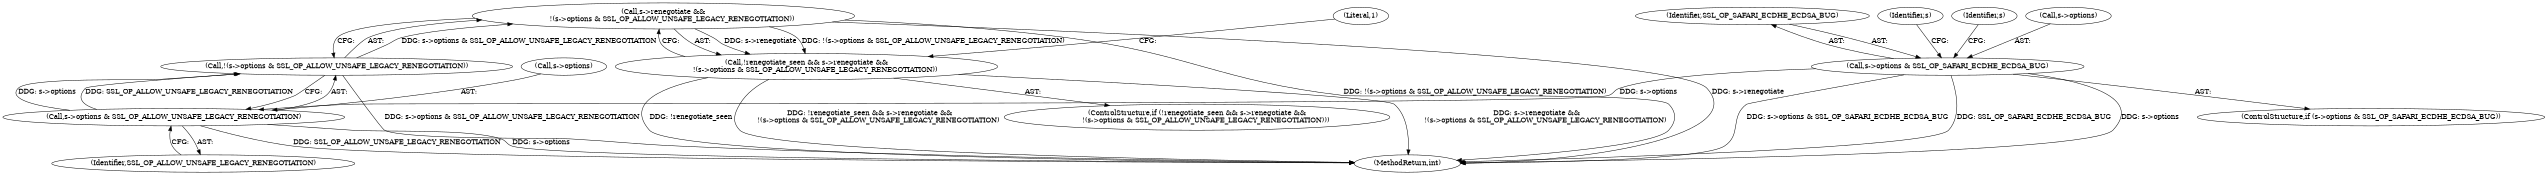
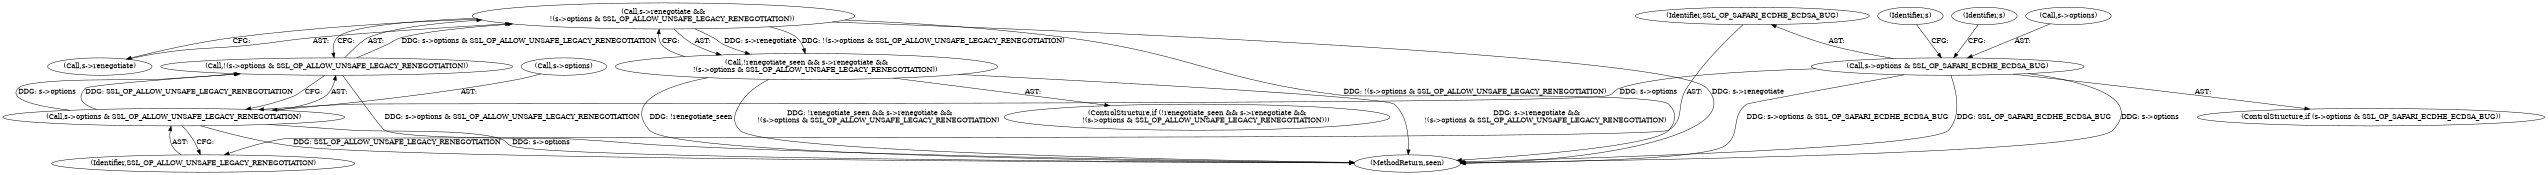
node "(Literal,1)": removed
edge "(Identifier,SSL_OP_SAFARI_ECDHE_ECDSA_BUG)" -> "(Call,s->options & SSL_OP_SAFARI_ECDHE_ECDSA_BUG)": now "(Identifier,SSL_OP_SAFARI_ECDHE_ECDSA_BUG)" -> "(Identifier,SSL_OP_ALLOW_UNSAFE_LEGACY_RENEGOTIATION)"
node "(Call,s->renegotiate)": added
edge "(Identifier,SSL_OP_ALLOW_UNSAFE_LEGACY_RENEGOTIATION)" -> "(Call,s->options & SSL_OP_ALLOW_UNSAFE_LEGACY_RENEGOTIATION)": label "CFG: " -> "AST: "
edge "(Call,s->options & SSL_OP_ALLOW_UNSAFE_LEGACY_RENEGOTIATION)" -> "(Identifier,SSL_OP_ALLOW_UNSAFE_LEGACY_RENEGOTIATION)": label "AST: " -> "CFG: "
node "(MethodReturn,int)": label "(MethodReturn,int)" -> "(MethodReturn,seen)"
